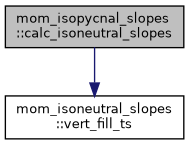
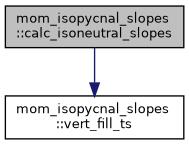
node "mom_isoneutral_slopes ::vert_fill_ts": label "mom_isoneutral_slopes ::vert_fill_ts" -> "mom_isopycnal_slopes ::vert_fill_ts"
